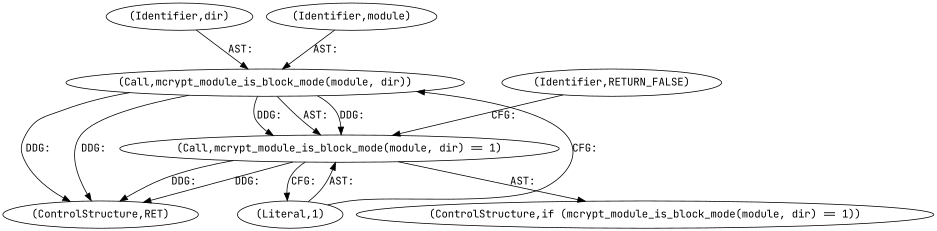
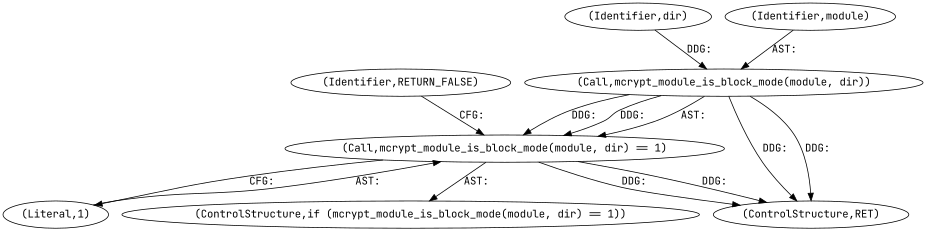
edge "(Identifier,dir)" -> "(Call,mcrypt_module_is_block_mode(module, dir))": label "AST: " -> "DDG: "
edge "(Literal,1)" -> "(Call,mcrypt_module_is_block_mode(module, dir))": removed, label "CFG:"
